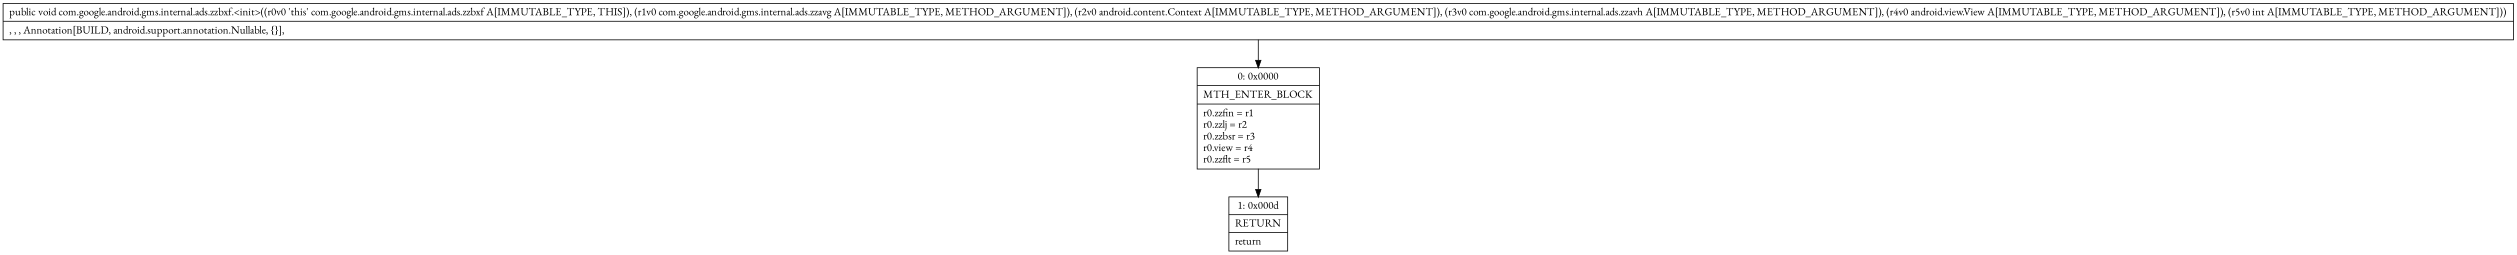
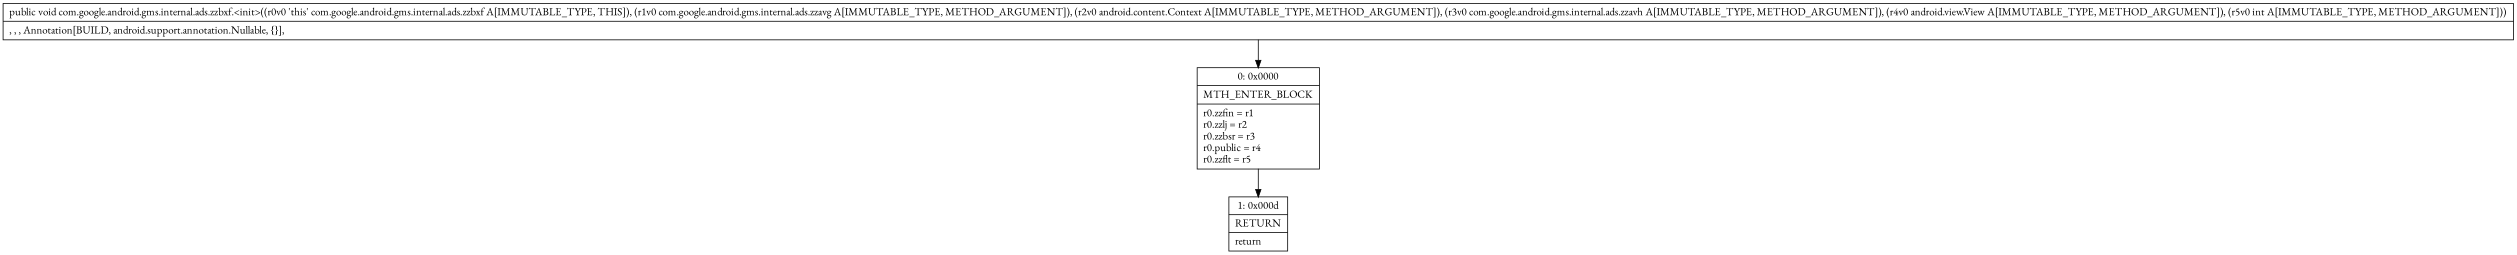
node "0: 0x0000": text "r0.view = r4" -> "r0.public = r4"
